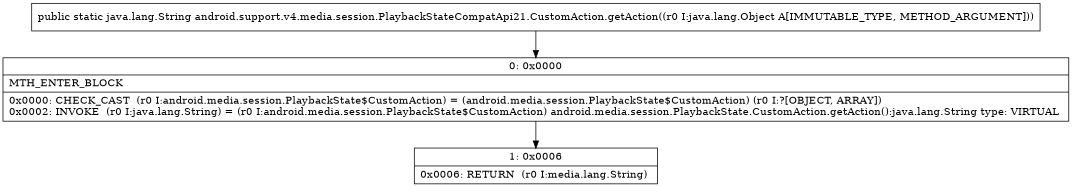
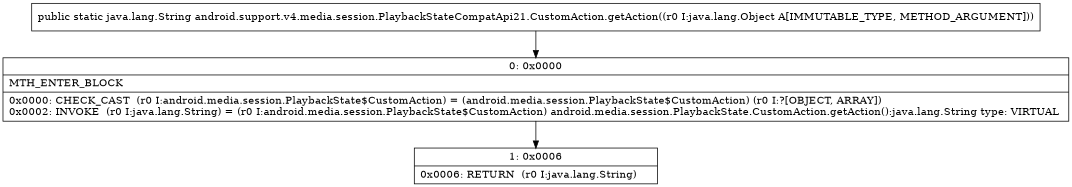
node "1: 0x0006": text "0x0006: RETURN  (r0 I:media.lang.String)" -> "0x0006: RETURN  (r0 I:java.lang.String)"
